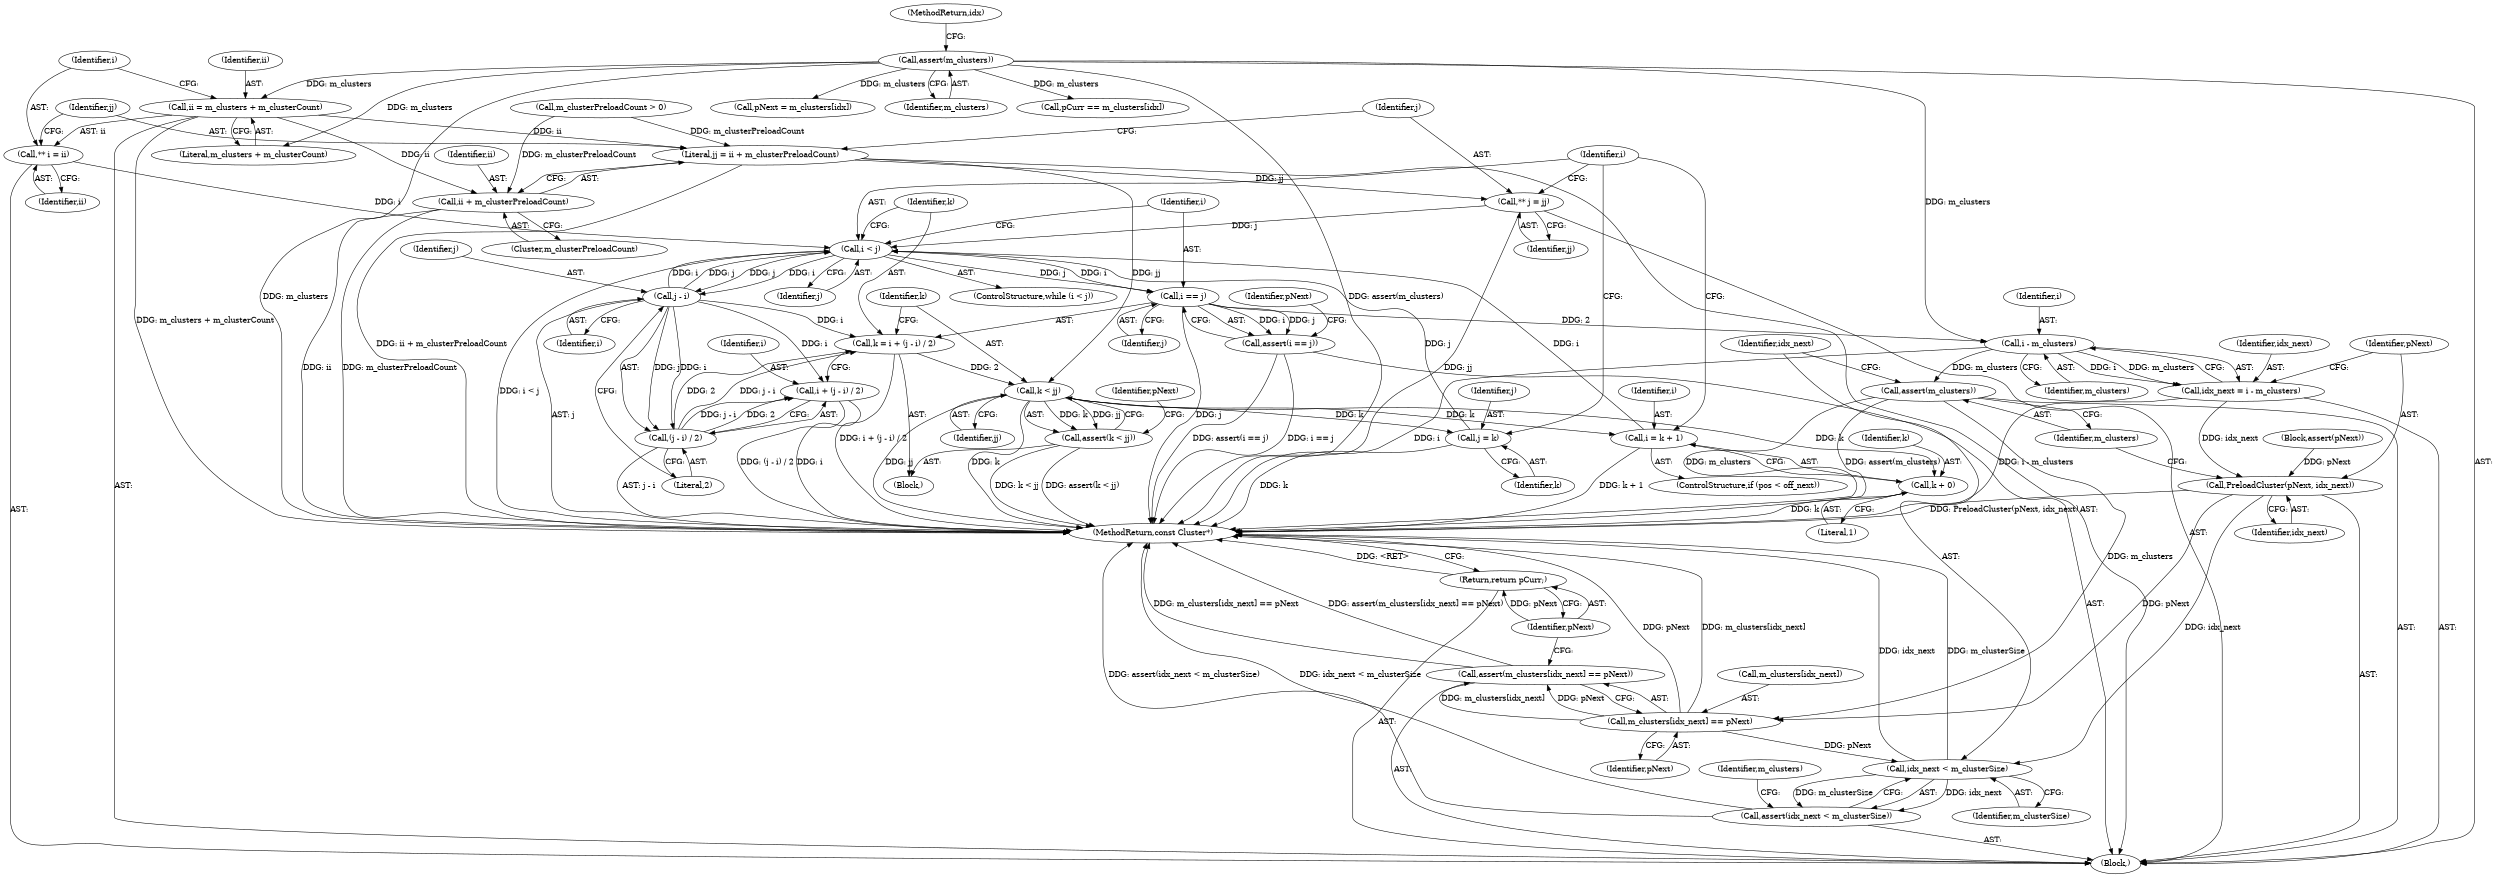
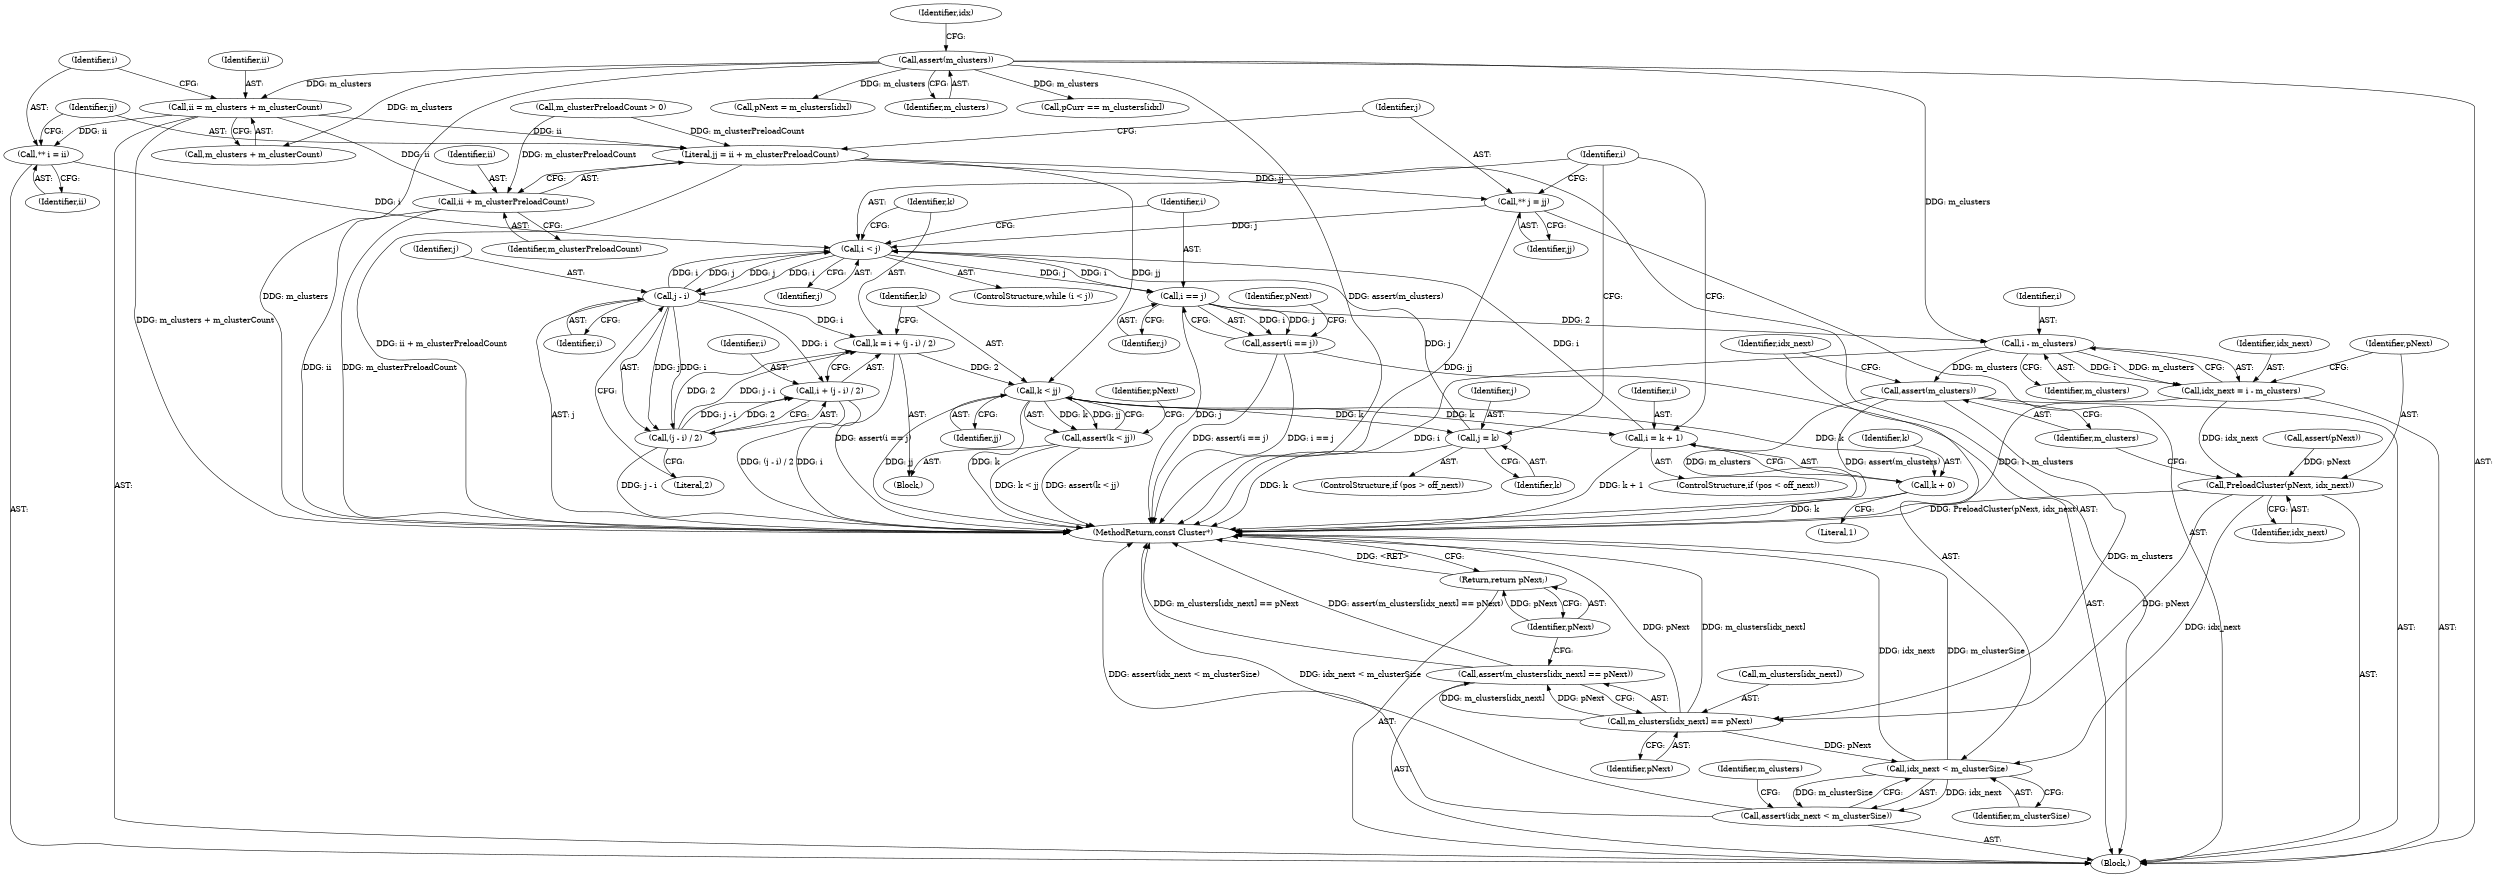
node "(MethodReturn,idx)": label "(MethodReturn,idx)" -> "(Identifier,idx)"
edge "(Call,ii = m_clusters + m_clusterCount)" -> "(Call,** i = ii)": label "AST: ii" -> "DDG: ii"
node "(Literal,m_clusters + m_clusterCount)": label "(Literal,m_clusters + m_clusterCount)" -> "(Call,m_clusters + m_clusterCount)"
node "(Cluster,m_clusterPreloadCount)": label "(Cluster,m_clusterPreloadCount)" -> "(Identifier,m_clusterPreloadCount)"
edge "(Call,i == j)" -> "(Call,k = i + (j - i) / 2)": now "(Call,i + (j - i) / 2)" -> "(Call,k = i + (j - i) / 2)"
edge "(Call,k = i + (j - i) / 2)" -> "(MethodReturn,const Cluster*)": label "DDG: i + (j - i) / 2" -> "DDG: assert(i == j)"
node "(Block,assert(pNext))": label "(Block,assert(pNext))" -> "(Call,assert(pNext))"
edge "(Literal,2)" -> "(Call,(j - i) / 2)": removed, label "AST:"
edge "(Call,(j - i) / 2)" -> "(MethodReturn,const Cluster*)": label "AST: j - i" -> "DDG: j - i"
node "(ControlStructure,if (pos > off_next))": added
edge "(Literal,1)" -> "(Call,k + 0)": removed, label "AST:"
edge "(Call,i < j)" -> "(MethodReturn,const Cluster*)": removed, label "DDG: i < j"
node "(Return,return pCurr;)": label "(Return,return pCurr;)" -> "(Return,return pNext;)"
